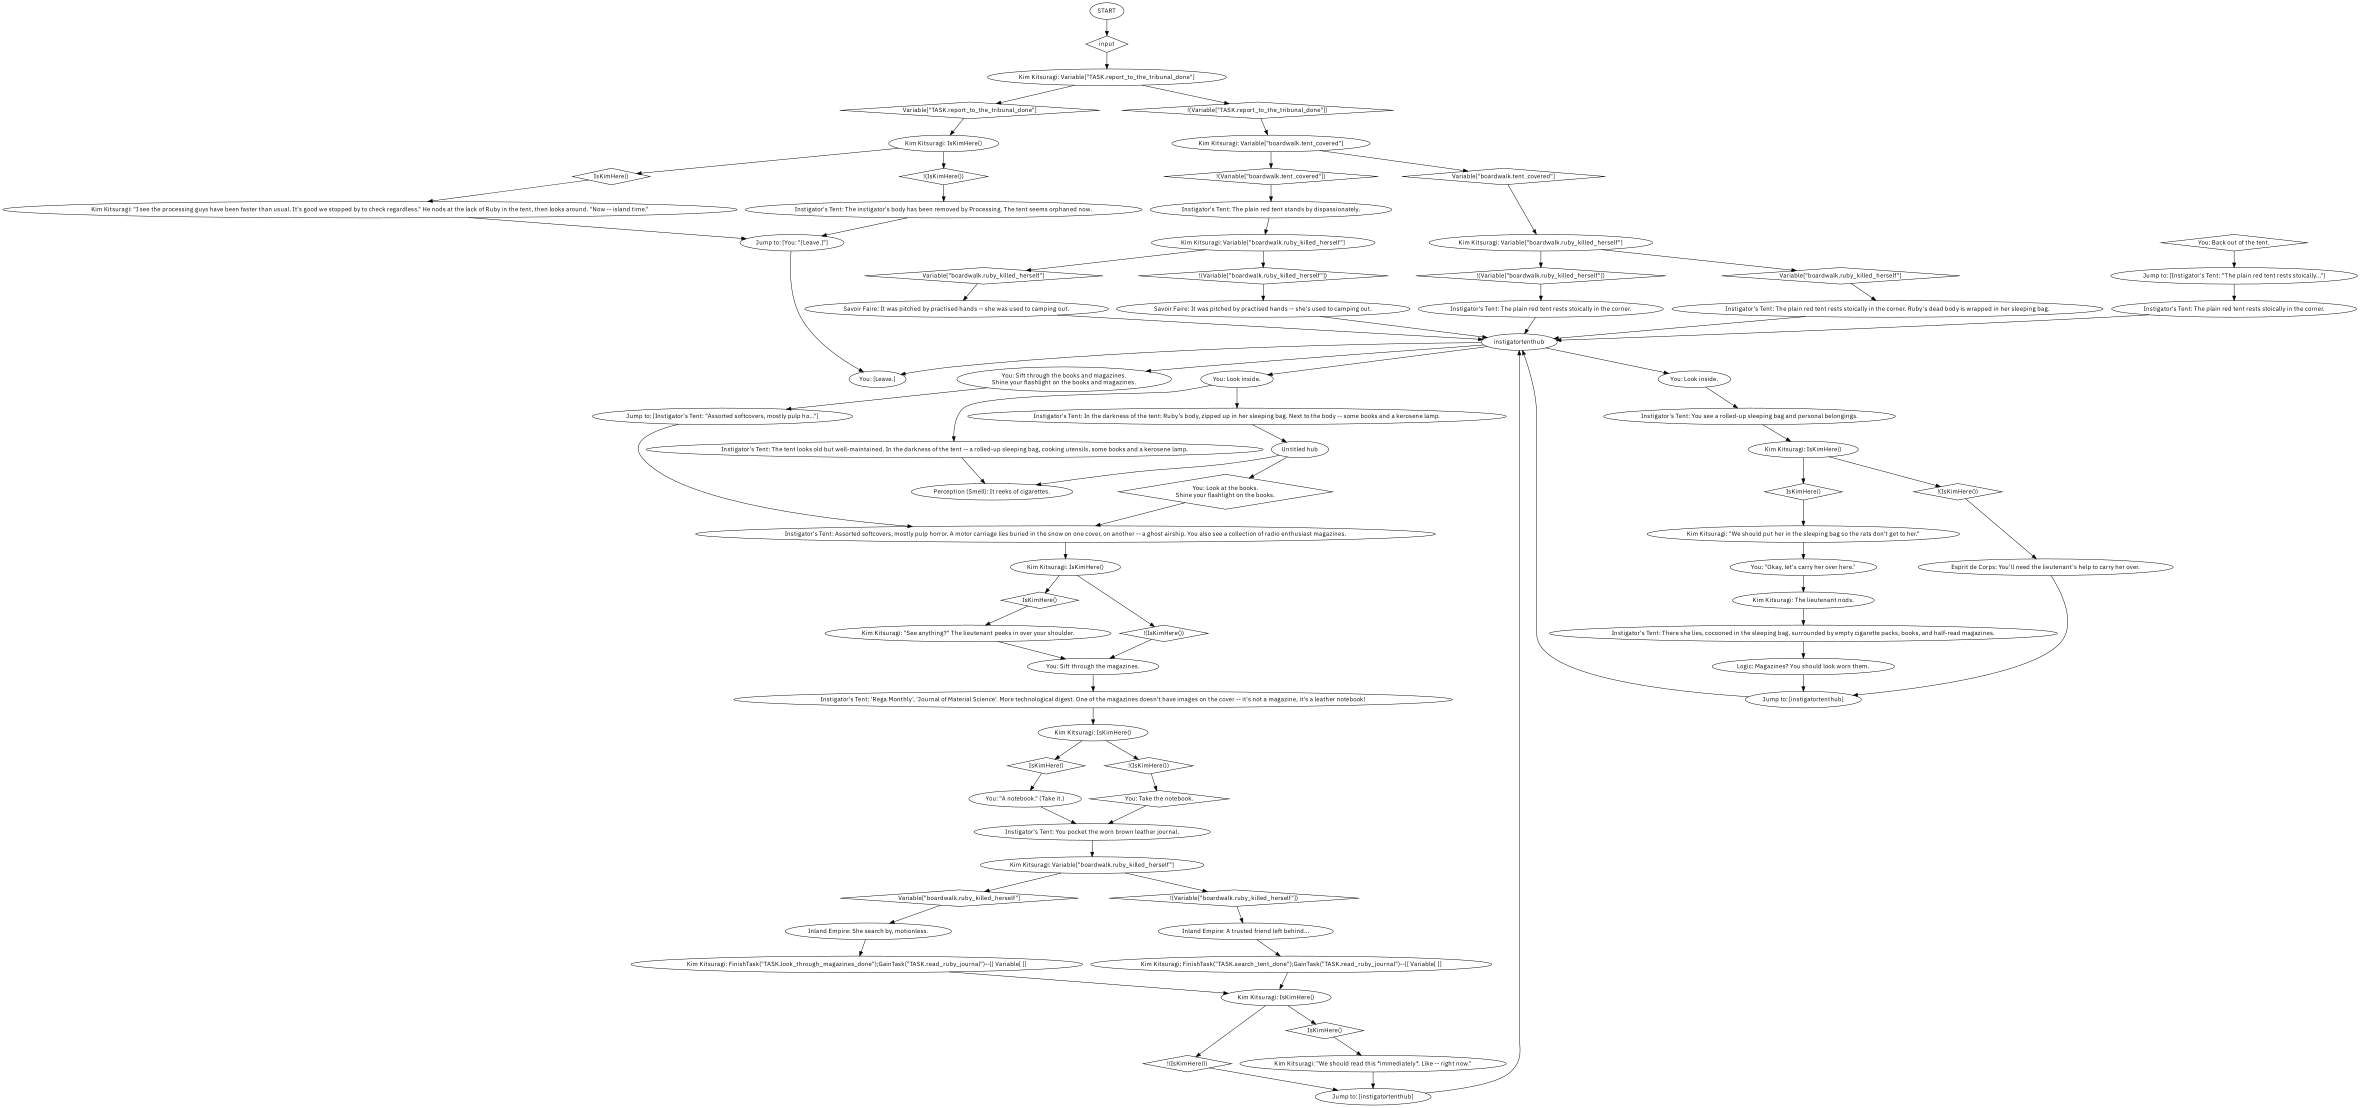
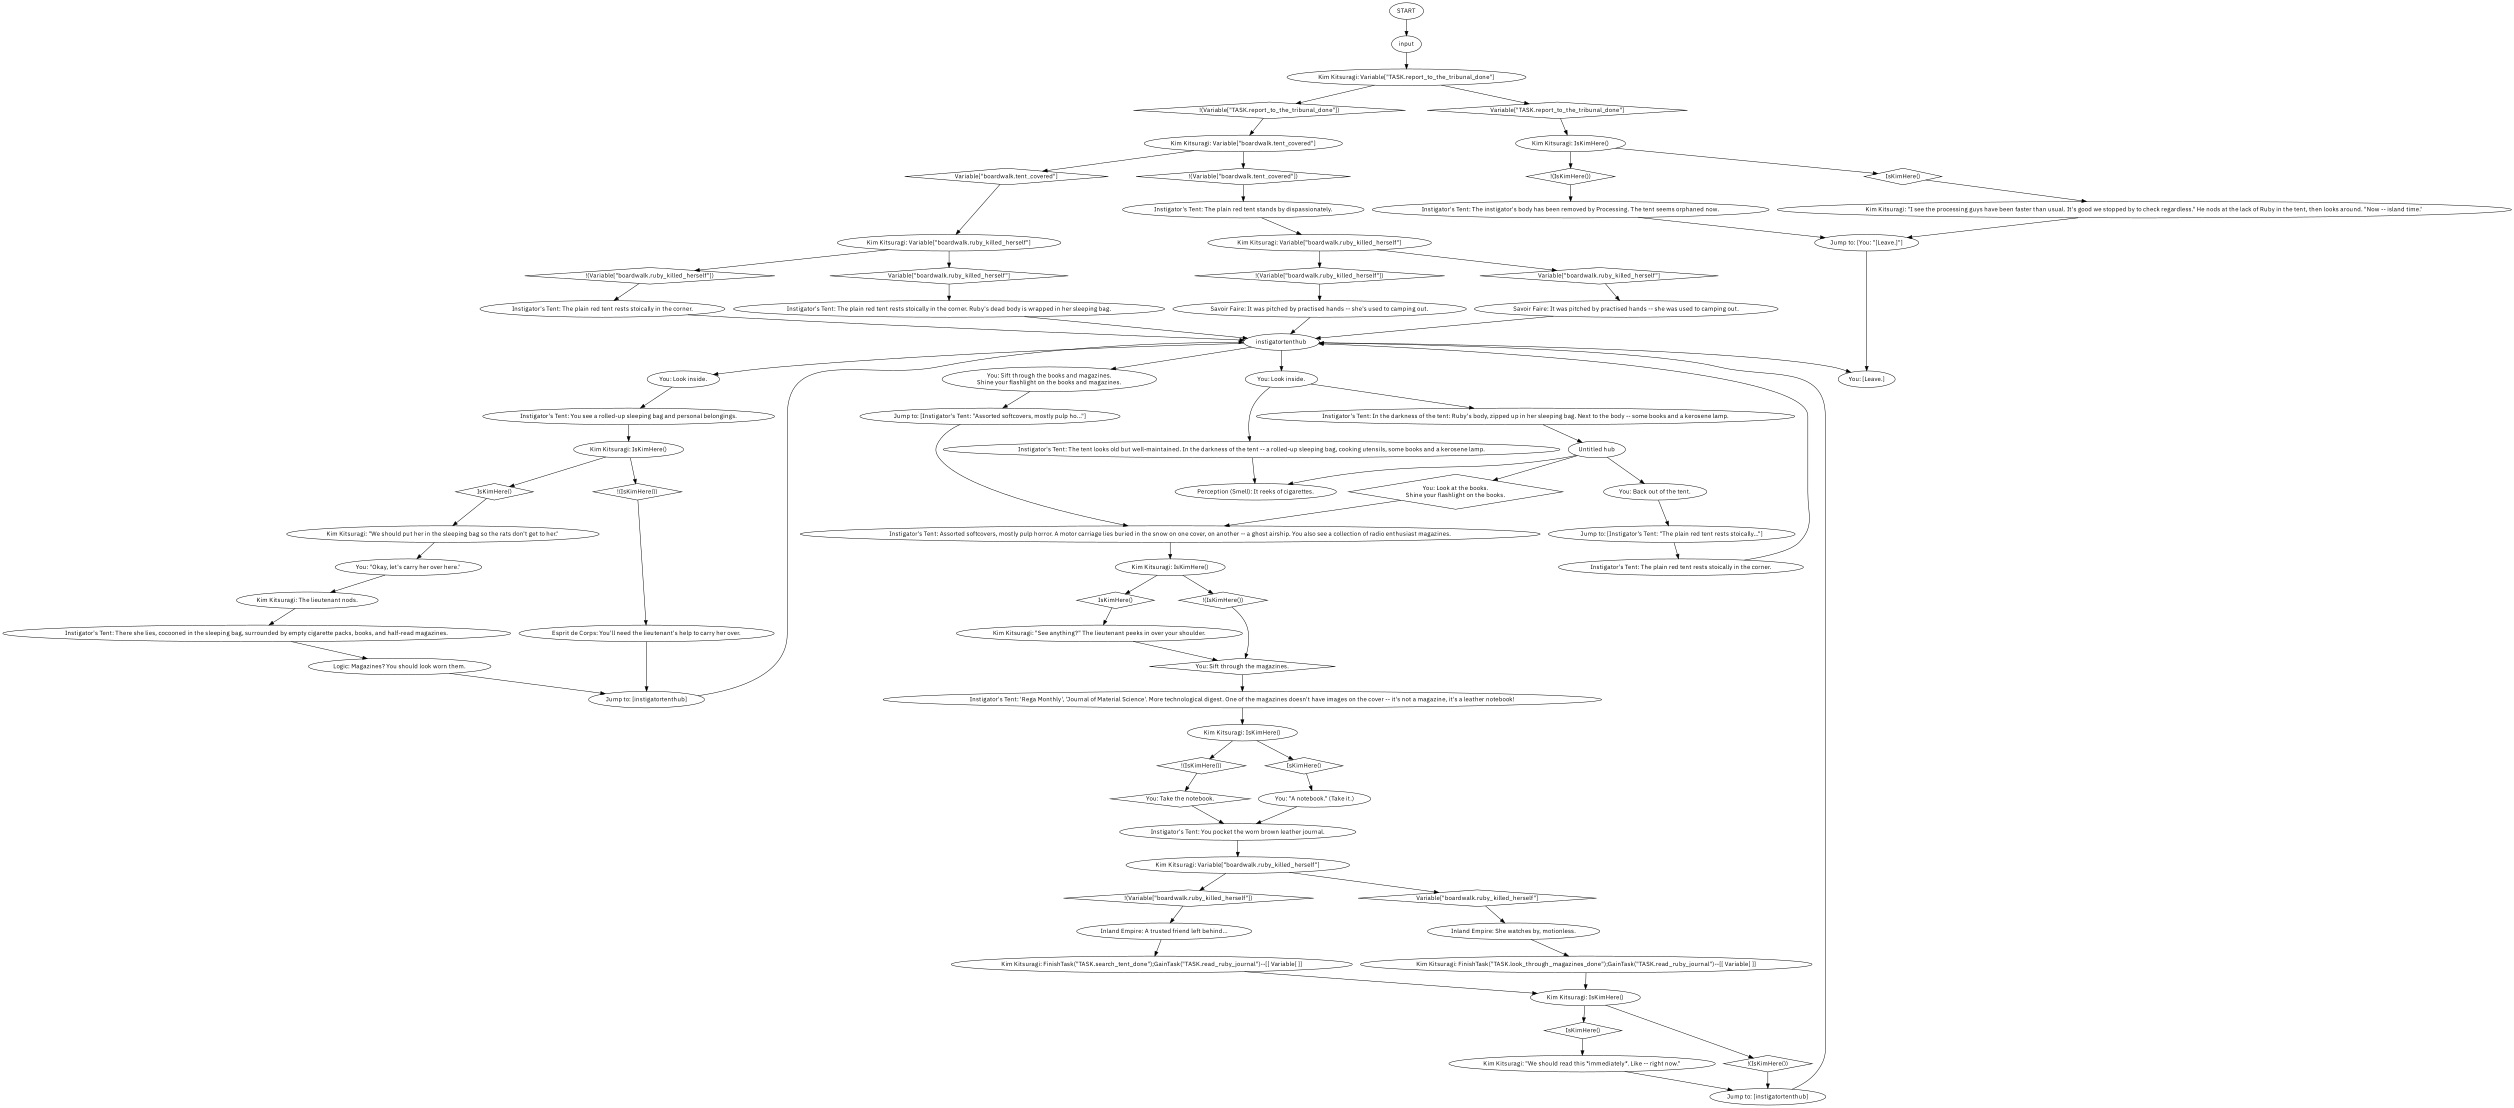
node "input": shape diamond -> ellipse
node "You: Back out of the tent.": shape diamond -> ellipse
edge "Untitled hub" -> "You: Back out of the tent.": added
node "You: Sift through the magazines.": shape ellipse -> diamond
node "Inland Empire: She search by, motionless.": label "Inland Empire: She search by, motionless." -> "Inland Empire: She watches by, motionless."
